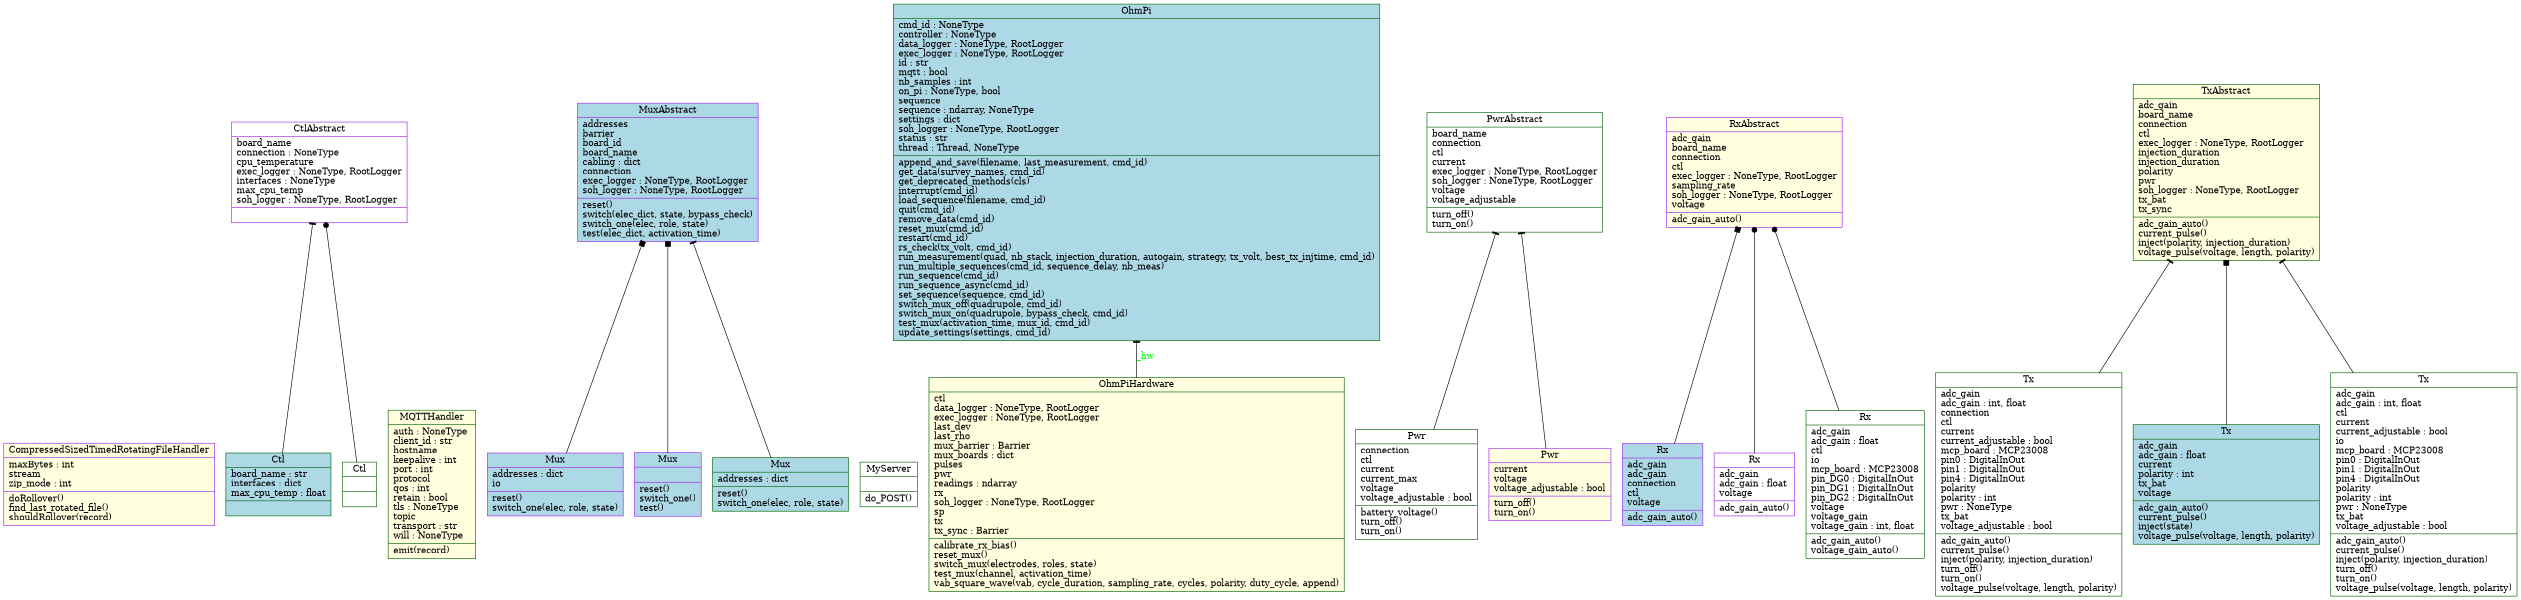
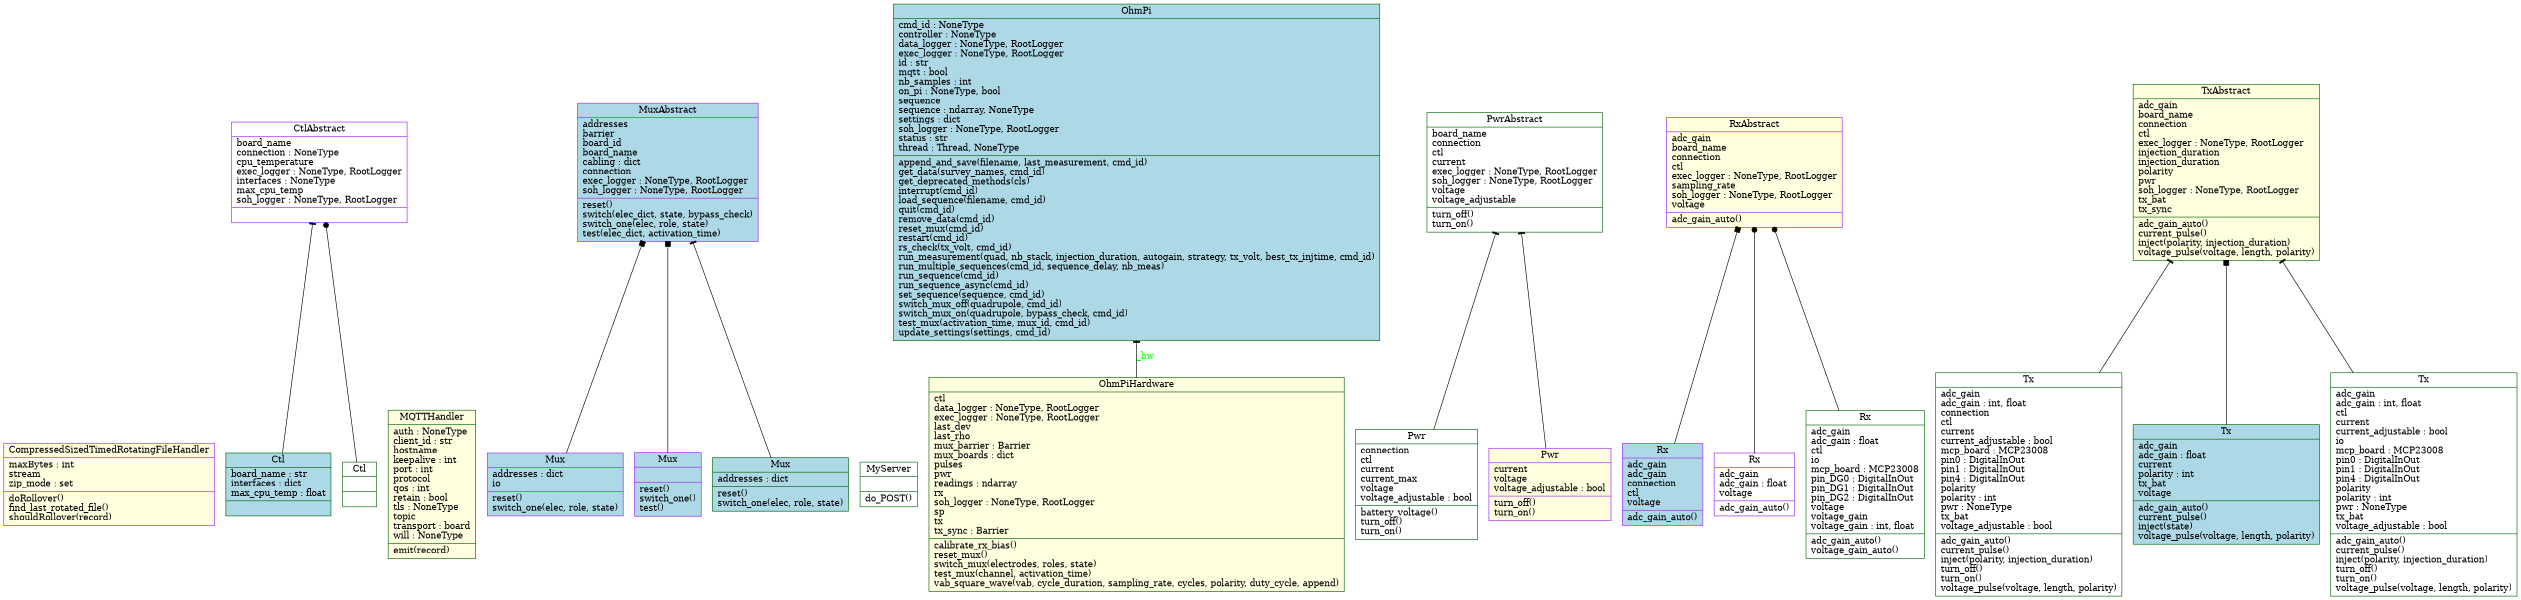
node "CompressedSizedTimedRotatingFileHandler": text "zip_mode : int" -> "zip_mode : set"
node "MQTTHandler": text "transport : str" -> "transport : board"
